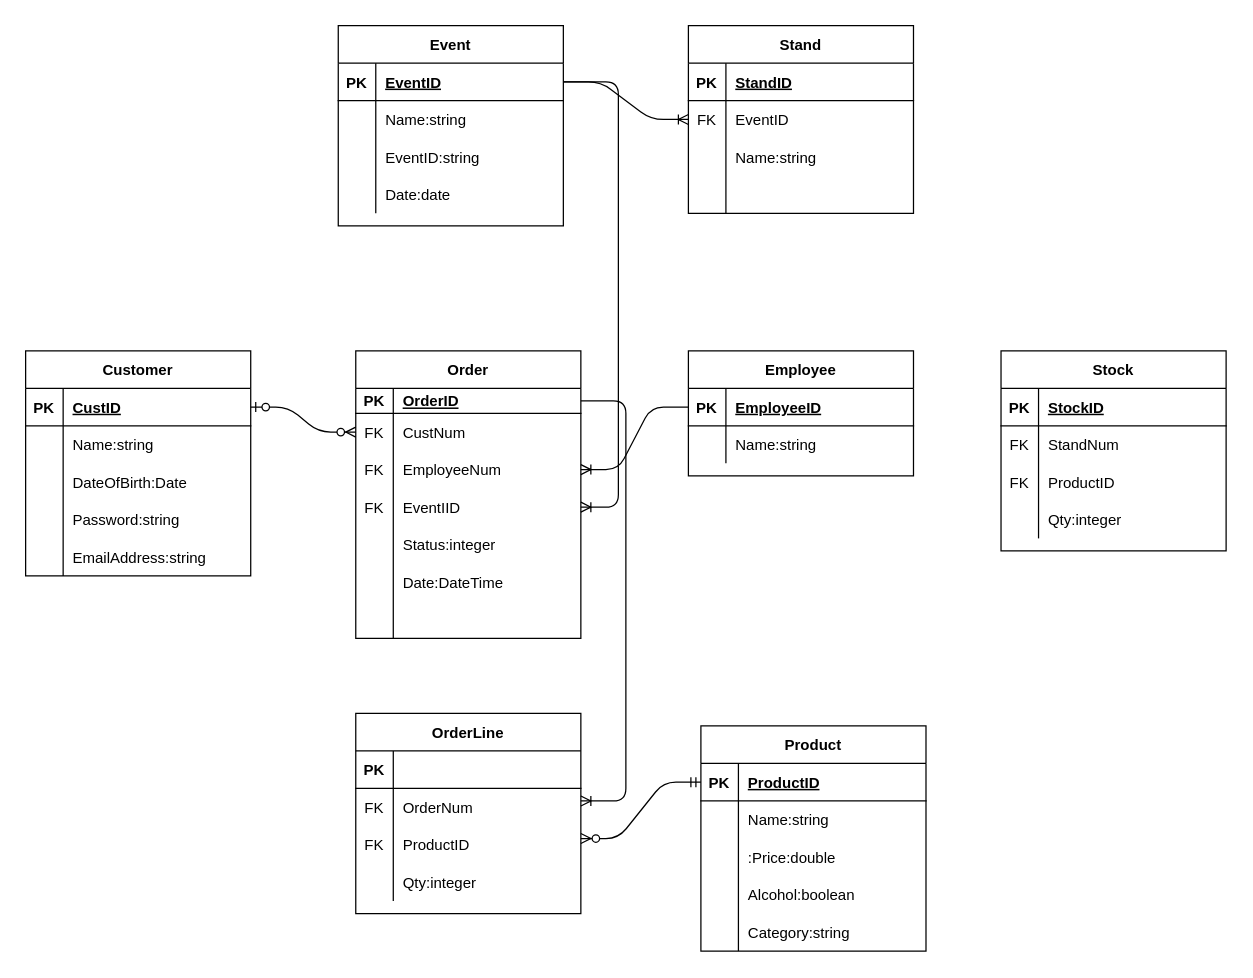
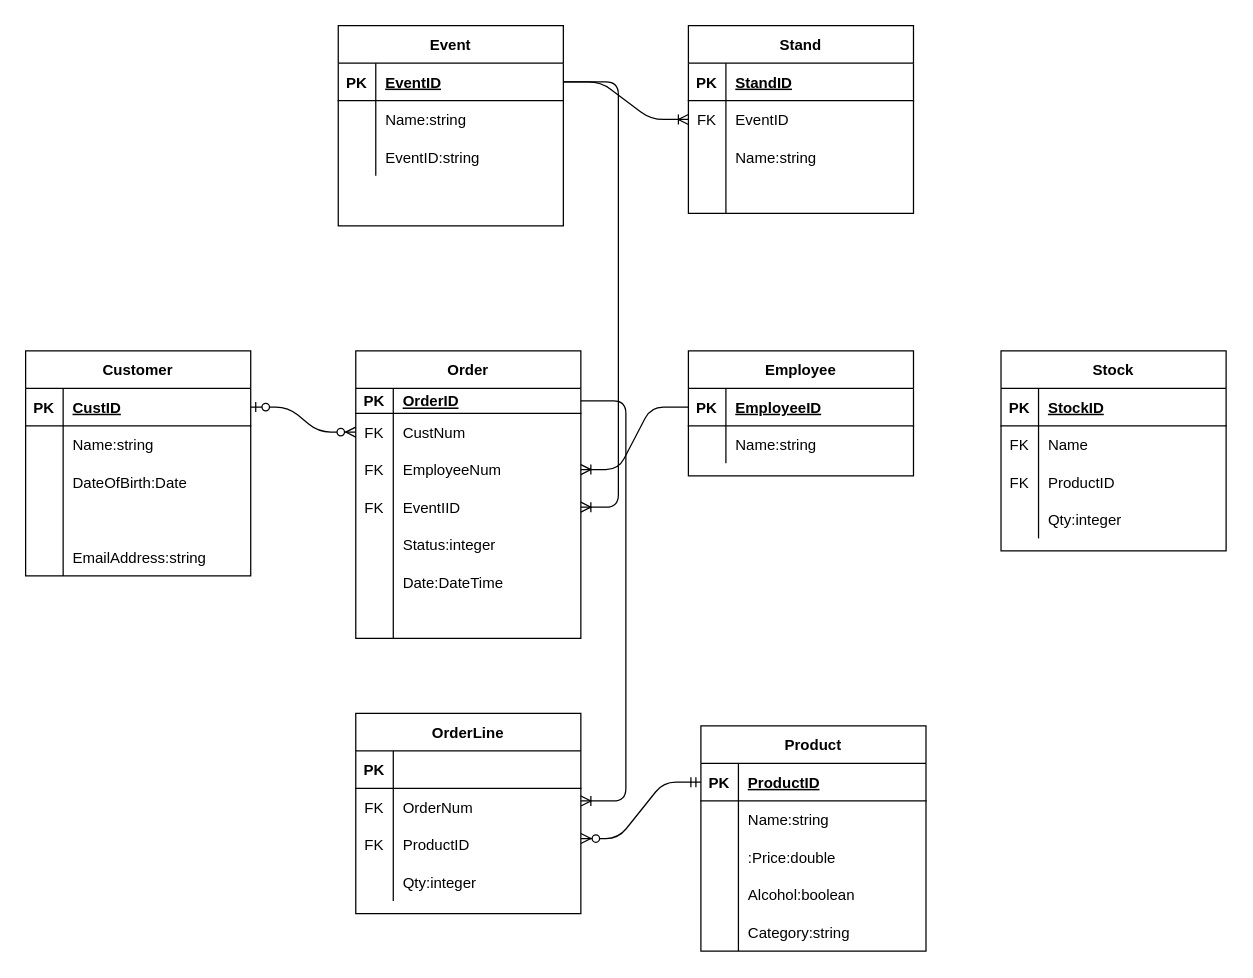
node "Date:date": removed
node "StandNum": label "StandNum" -> "Name"
node "Password:string": removed
